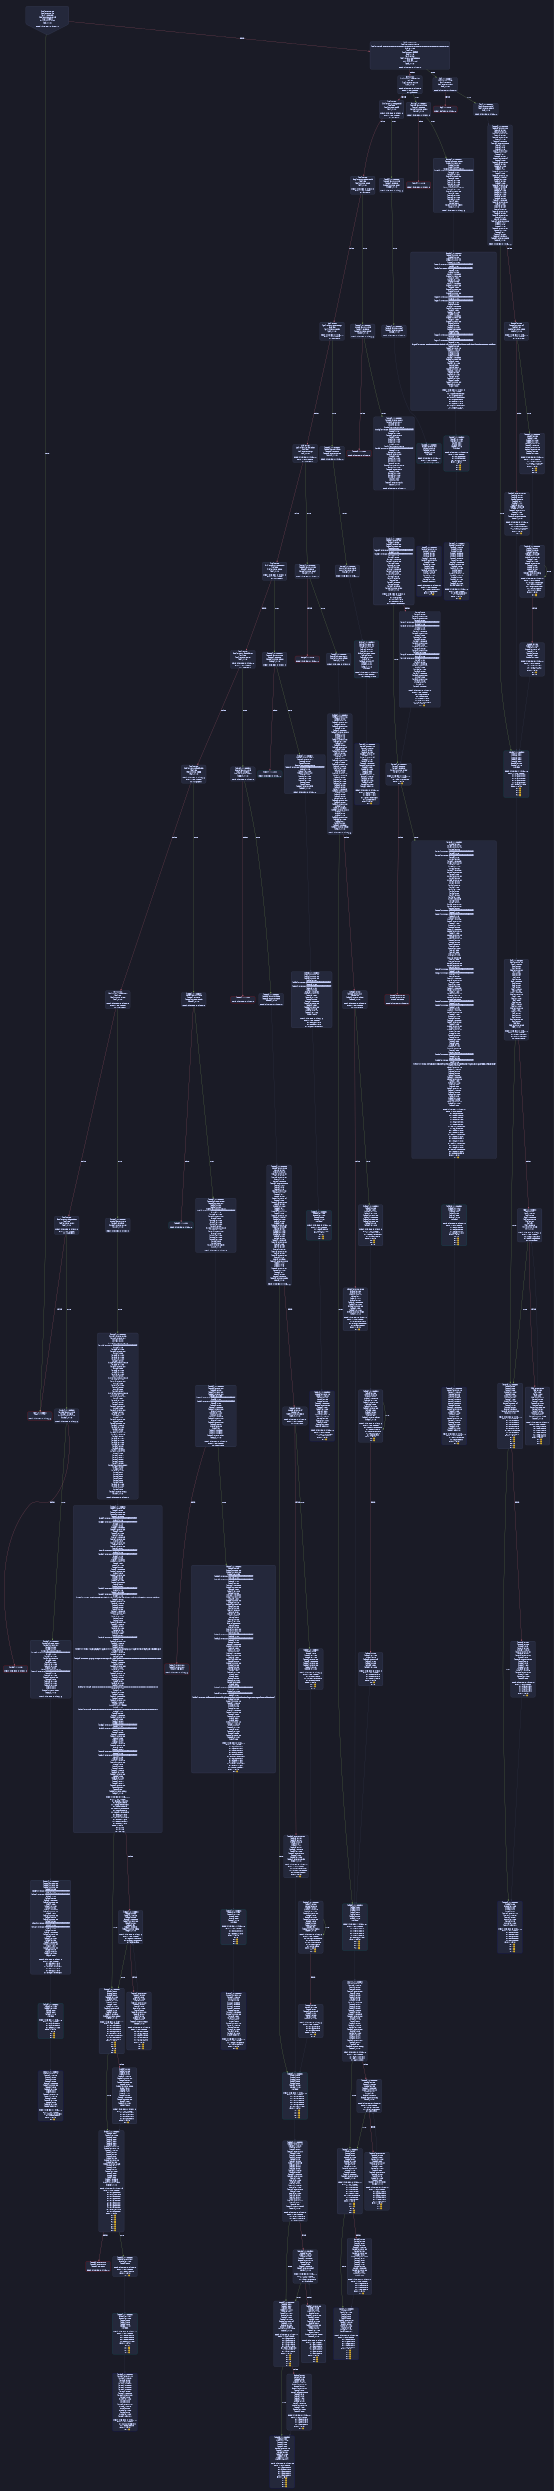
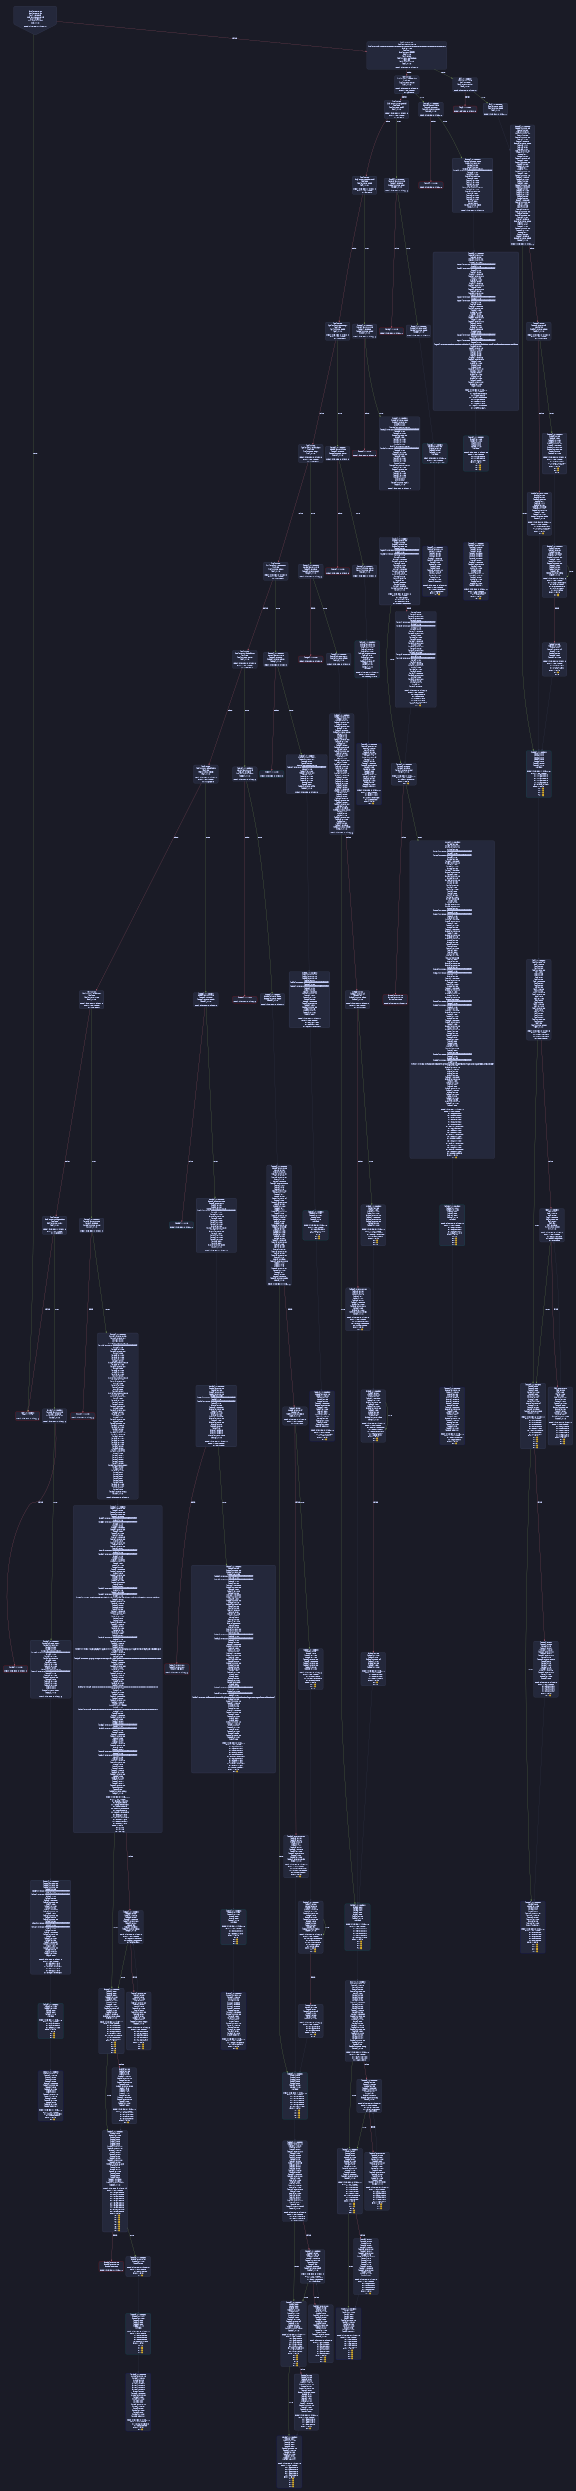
node "[01a6] INVALID Stack size req: 0, sizeΔ: 0": added
node "[0242] INVALID Stack size req: 0, sizeΔ: 0": added
node "[0441] INVALID Stack size req: 0, sizeΔ: 0": added
